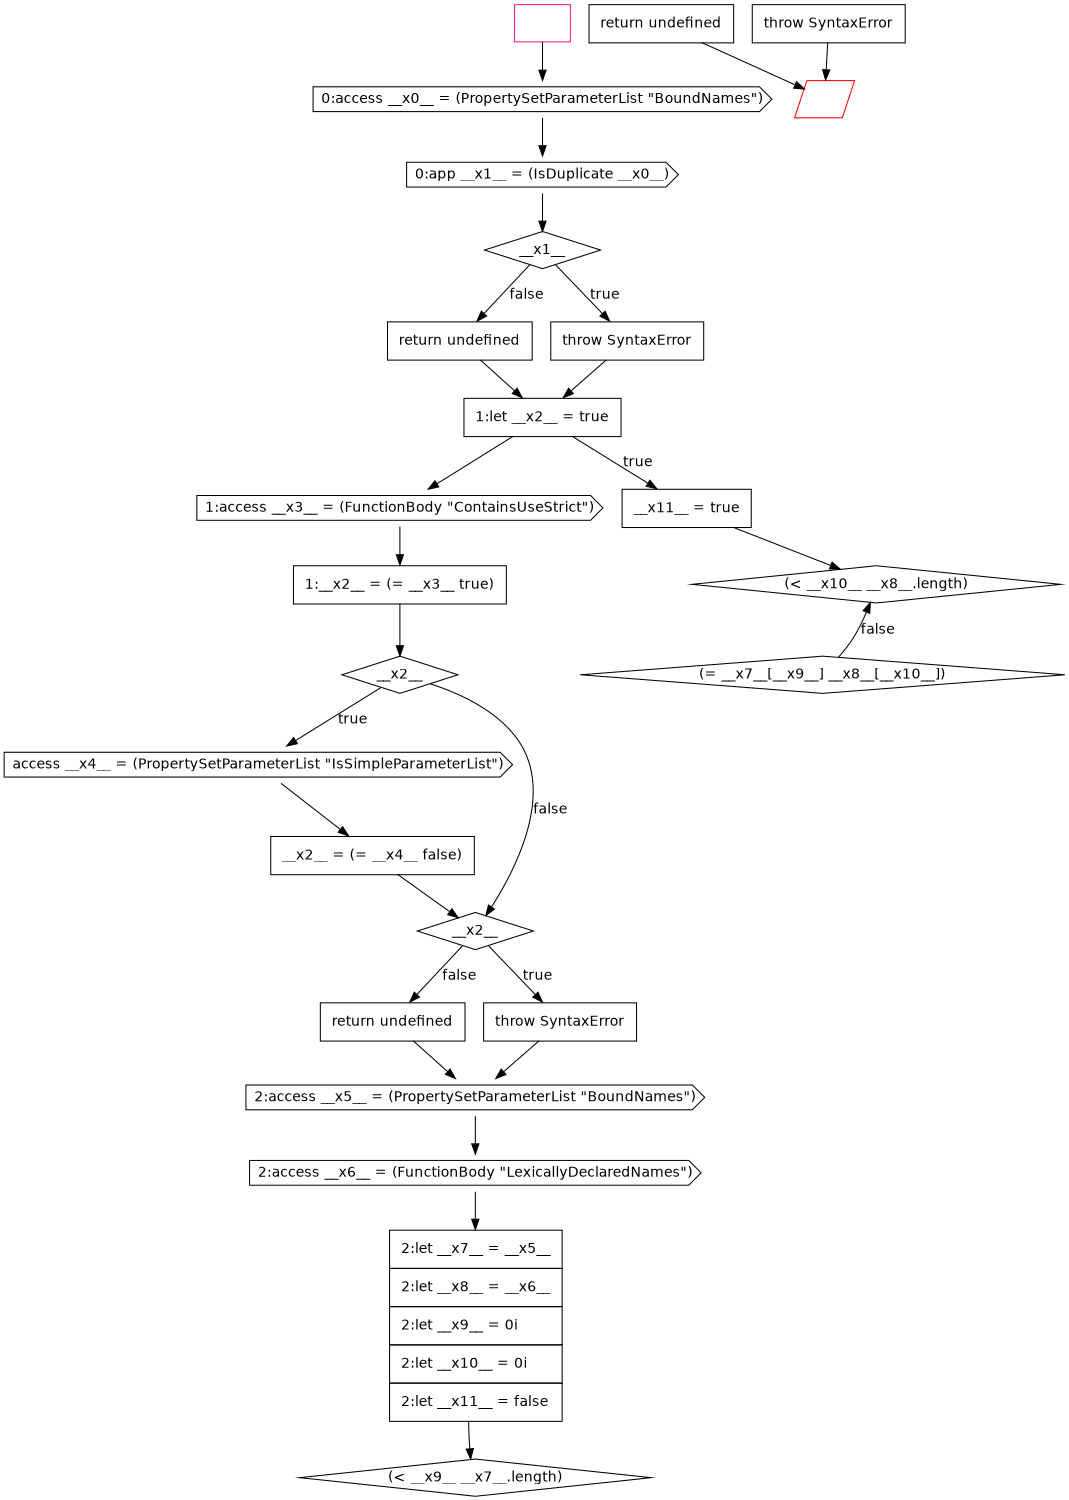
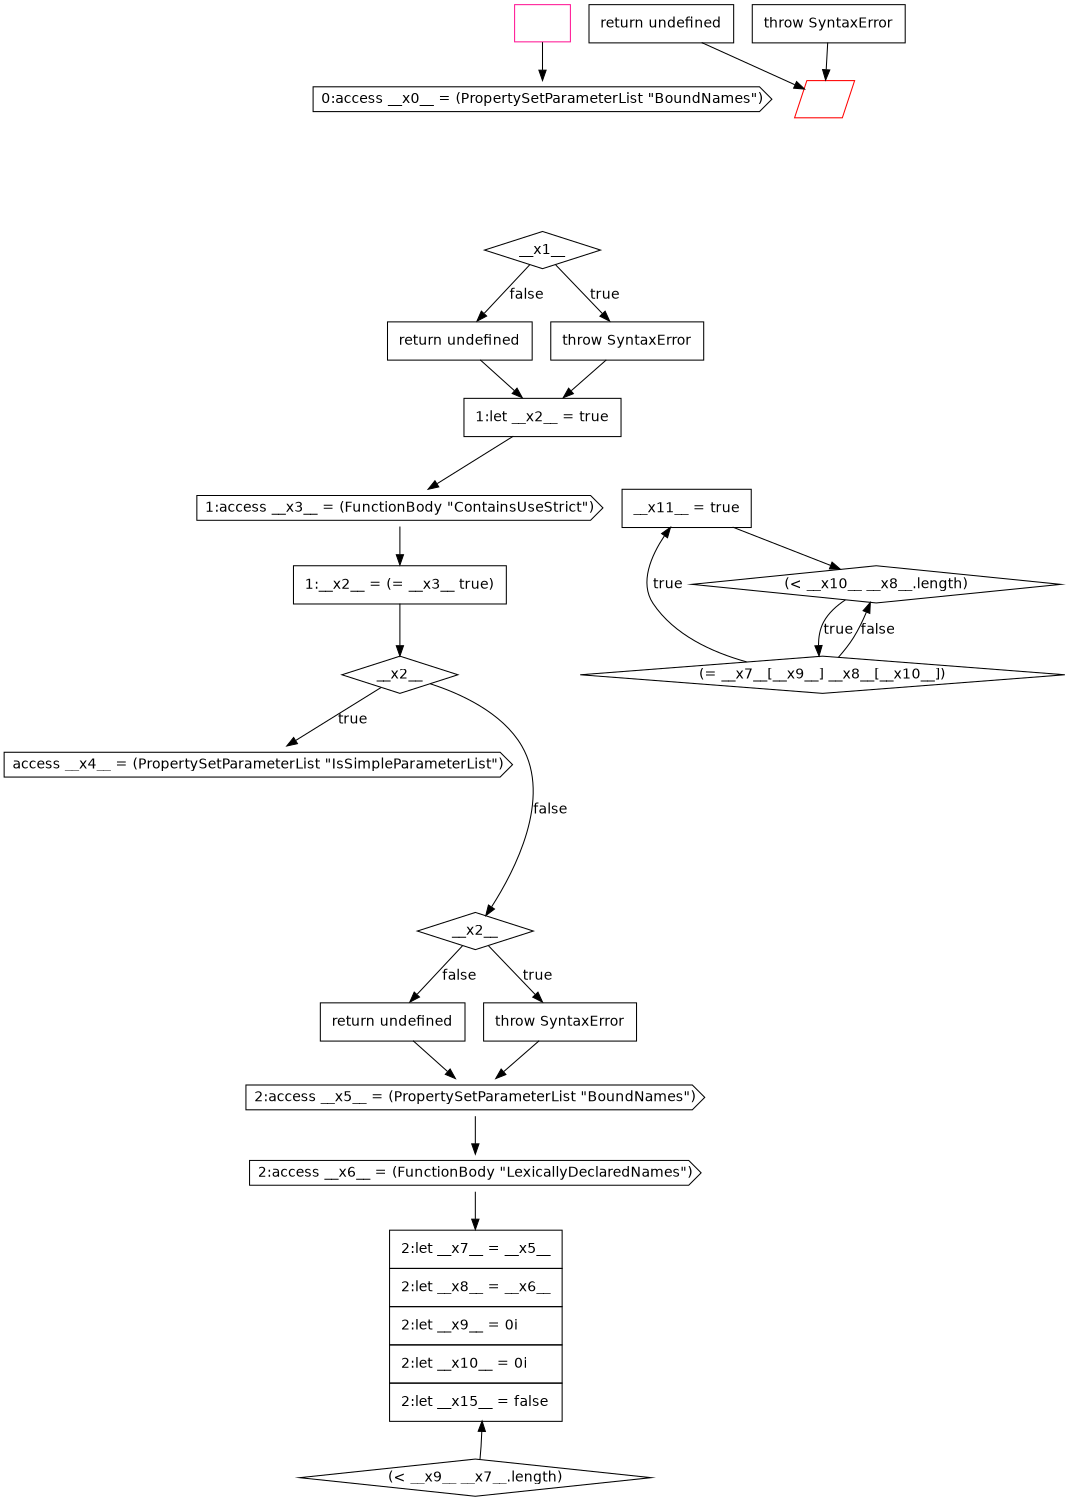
node "0:app __x1__ = (IsDuplicate __x0__)": removed
edge "1:let __x2__ = true" -> "__x11__ = true": now "(= __x7__[__x9__] __x8__[__x10__])" -> "__x11__ = true"
edge "(< __x10__ __x8__.length)" -> "(= __x7__[__x9__] __x8__[__x10__])": added, label "true"
node "__x2__ = (= __x4__ false)": removed
node "2:let __x7__ = __x5__": text "2:let __x11__ = false" -> "2:let __x15__ = false"
edge "2:let __x7__ = __x5__" -> "(< __x9__ __x7__.length)": reversed
